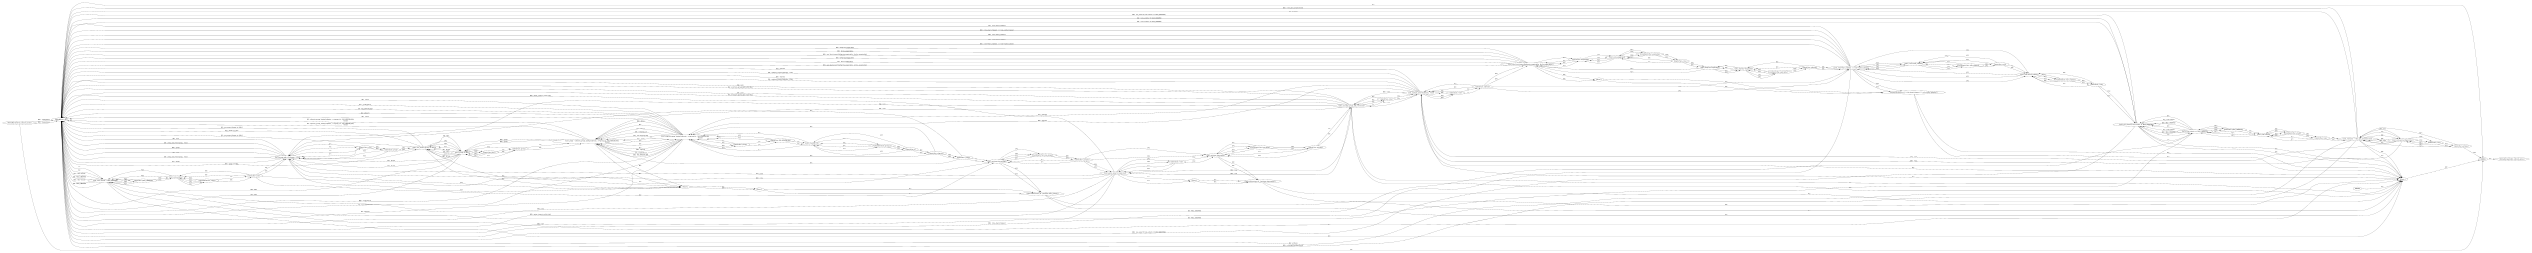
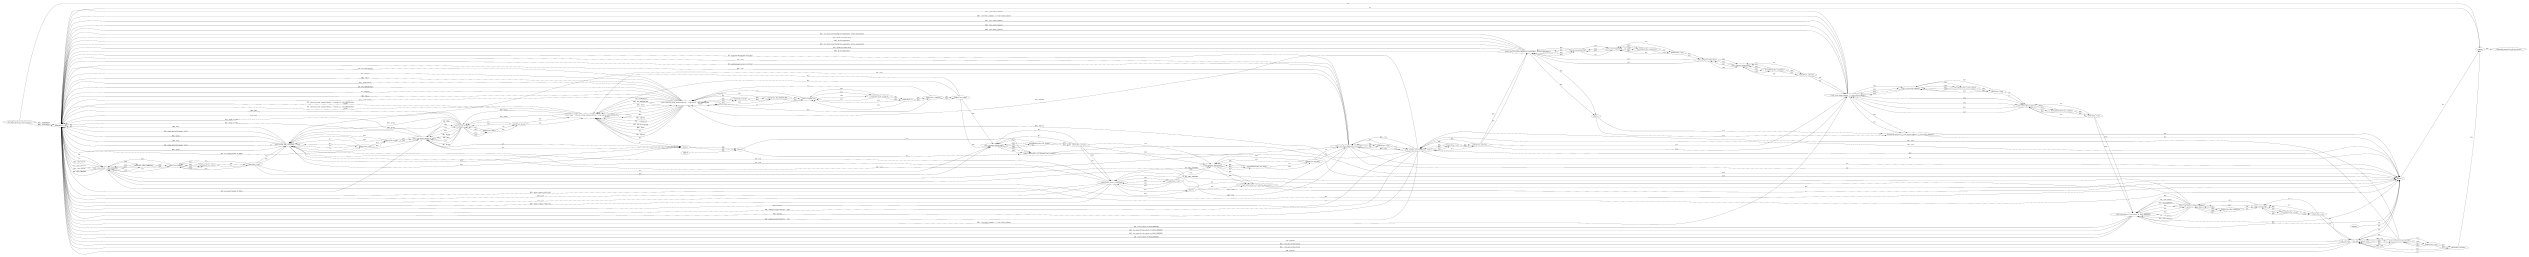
edge "(MethodReturn,RET)" -> "1000101": reversed
node "1000150": added
